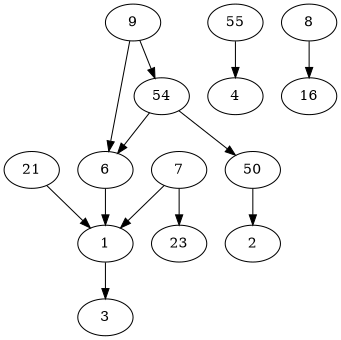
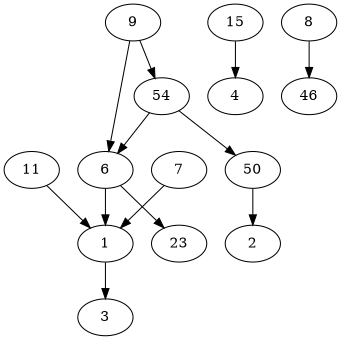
node "55": label "55" -> "15"
node "16": label "16" -> "46"
node "21": label "21" -> "11"
edge "7" -> "23": now "6" -> "23"
